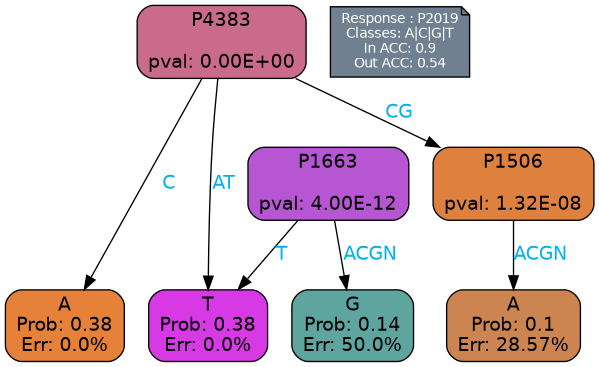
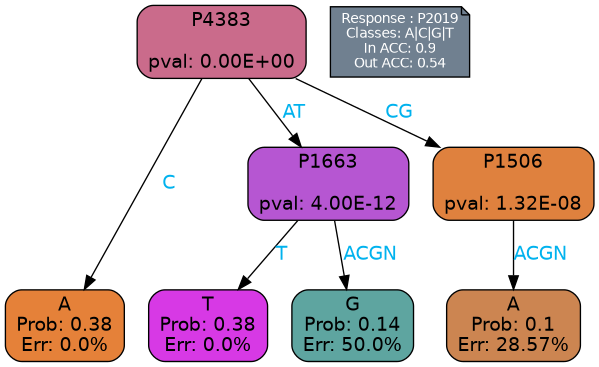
edge "P4383 pval: 0.00E+00" -> "T Prob: 0.38 Err: 0.0%": now "P4383 pval: 0.00E+00" -> "P1663 pval: 4.00E-12"
